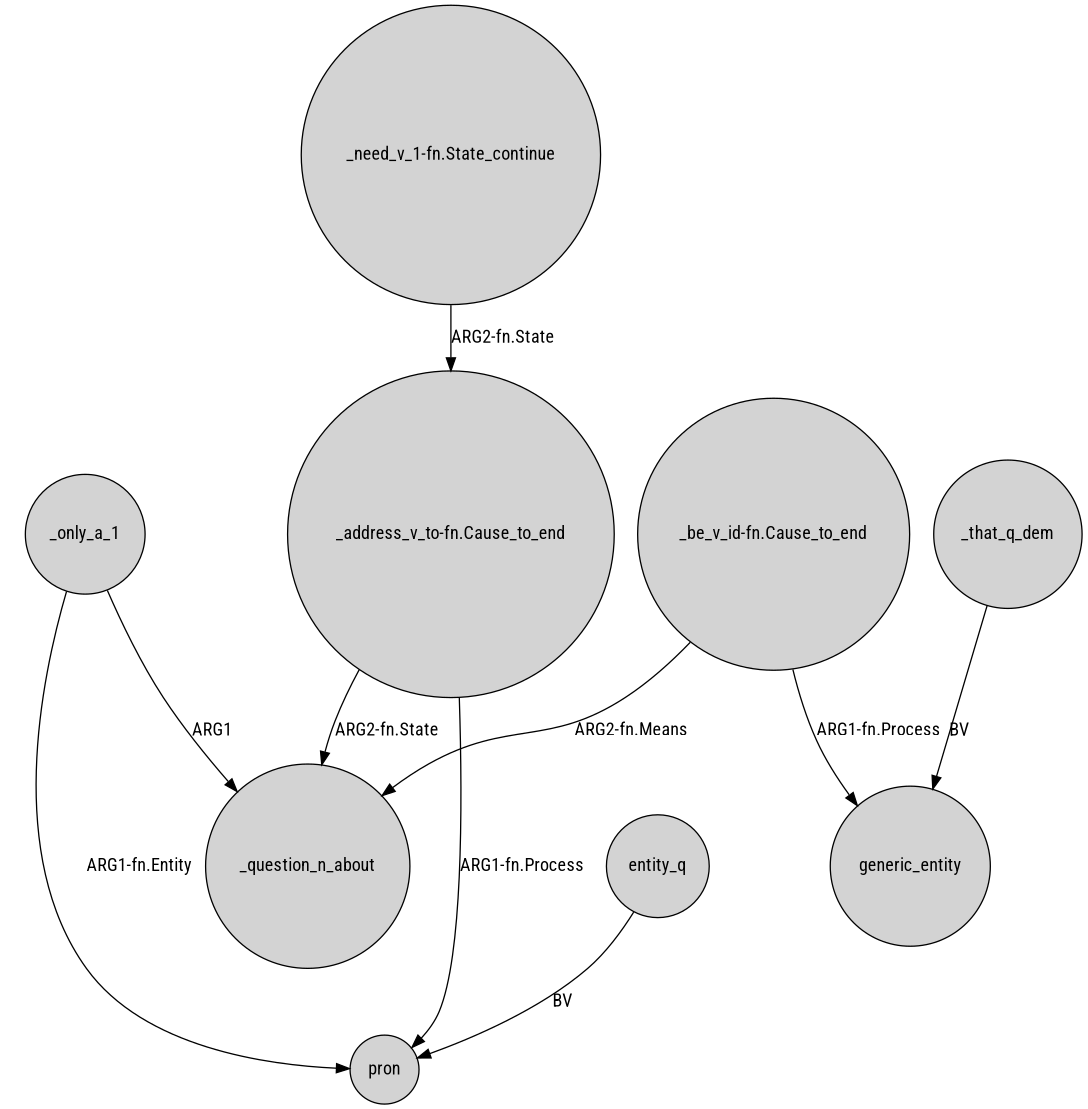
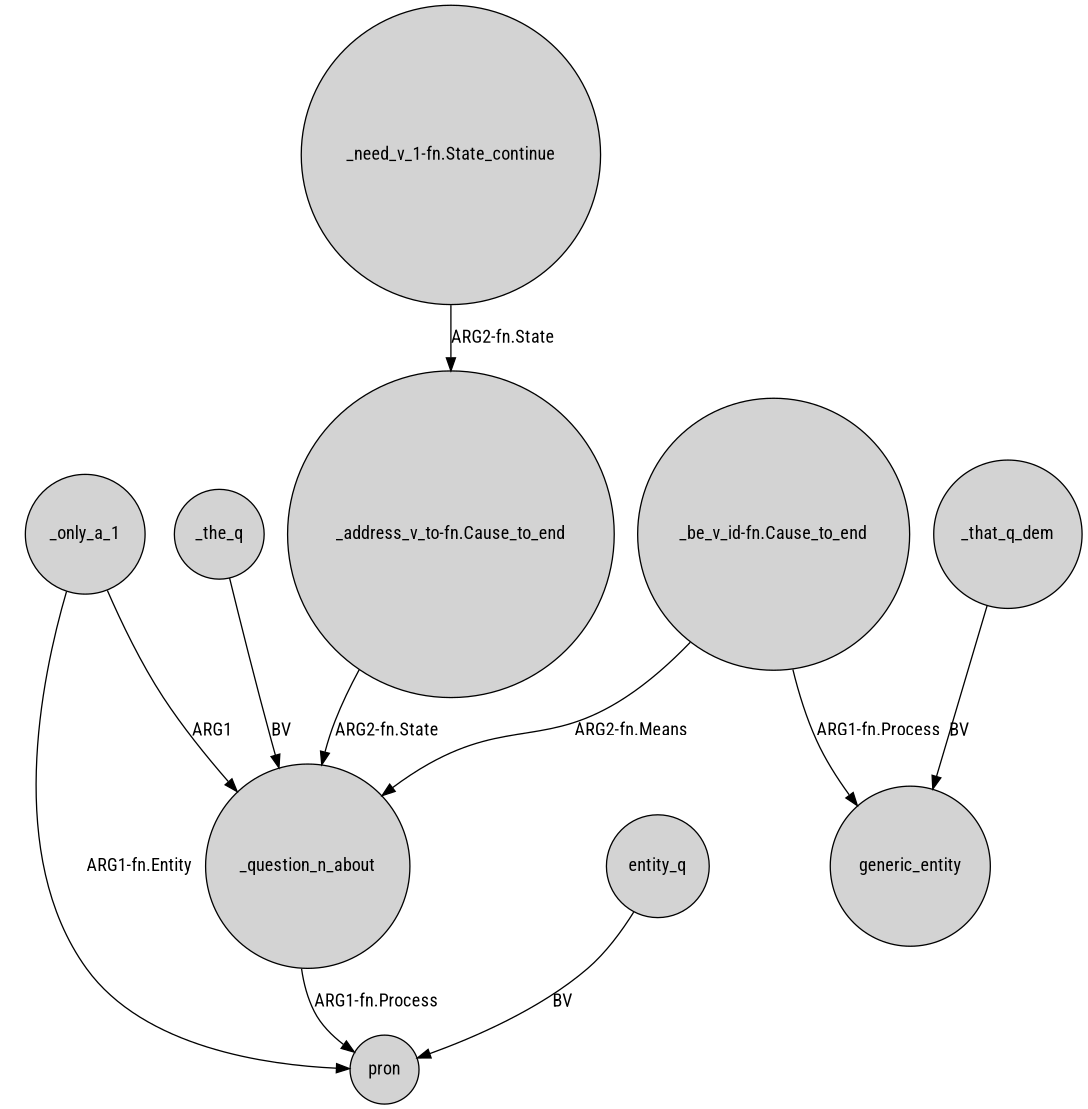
node "_the_q": added
edge "_address_v_to-fn.Cause_to_end" -> "pron": now "_question_n_about" -> "pron"
